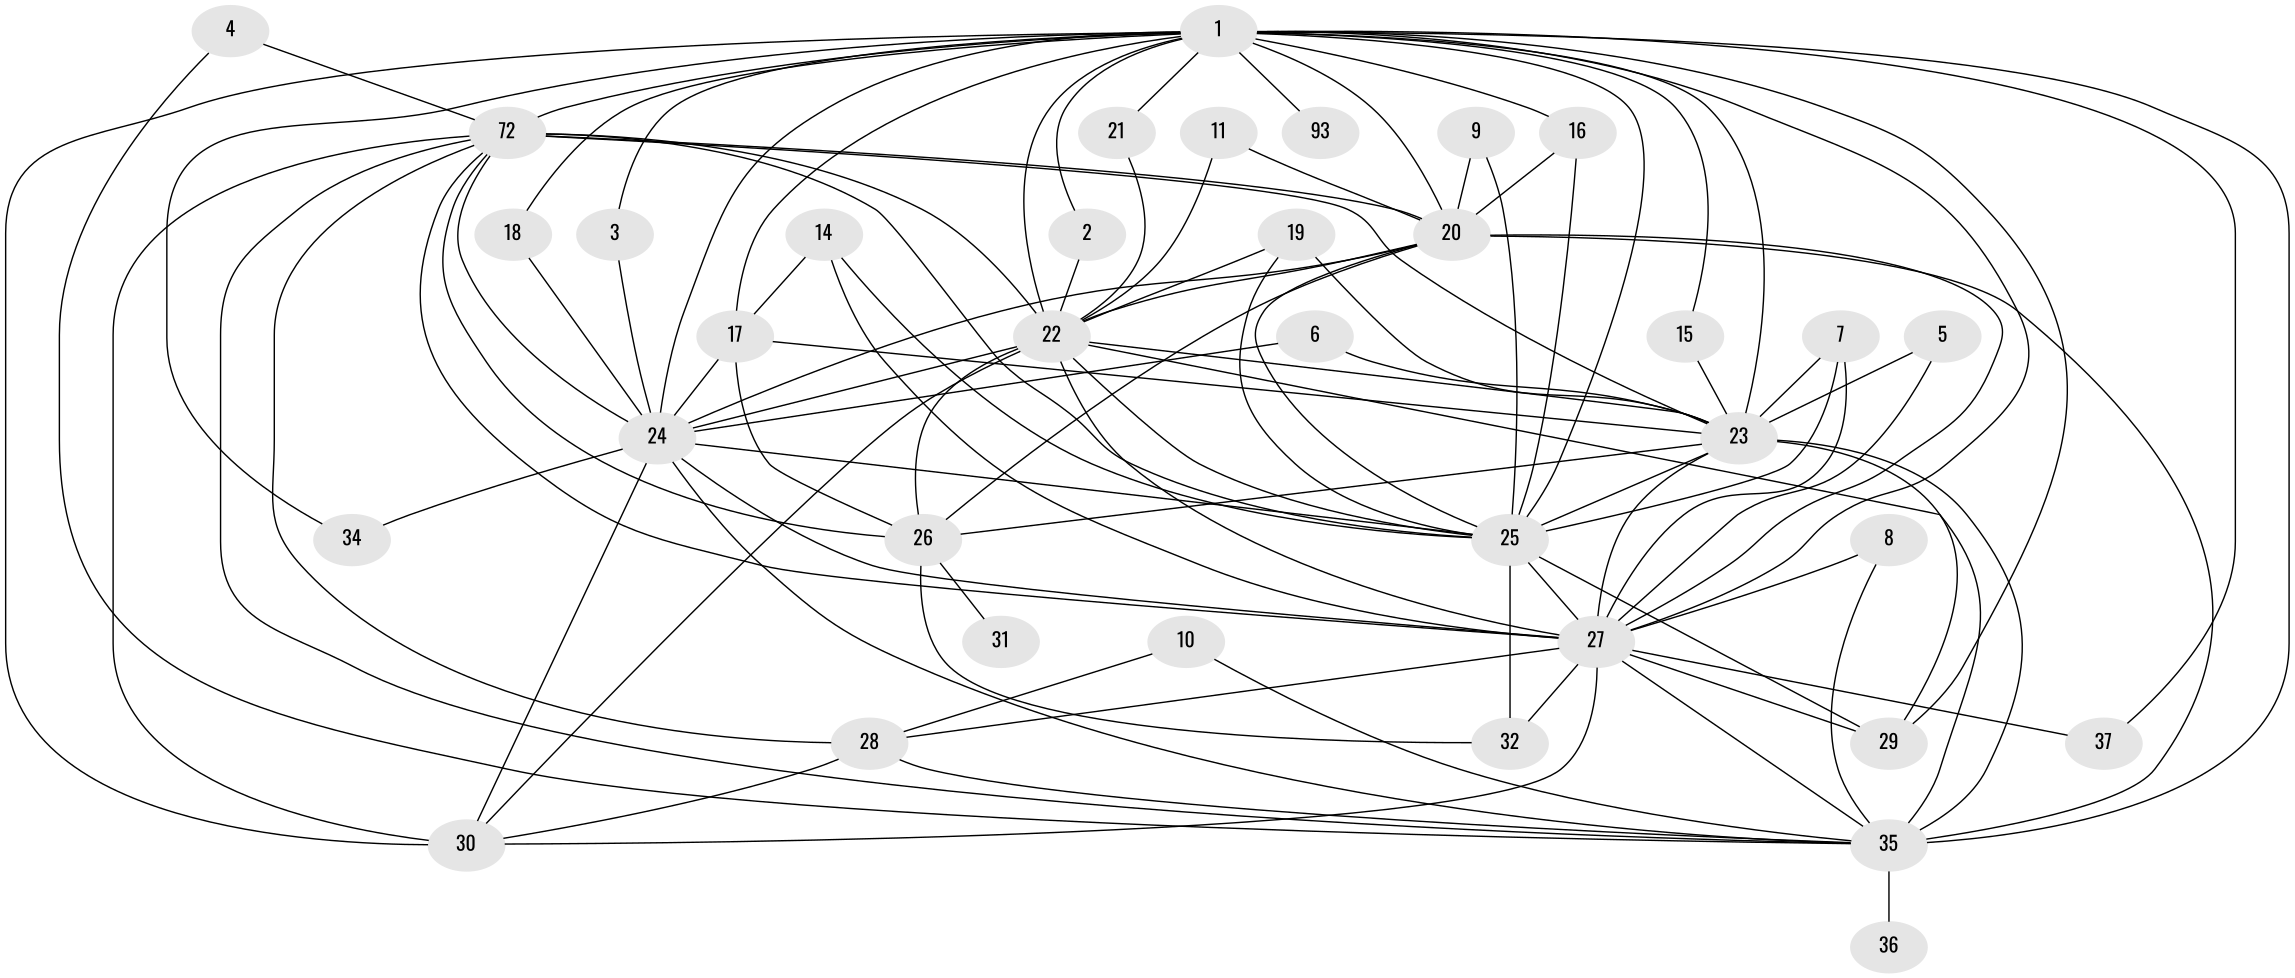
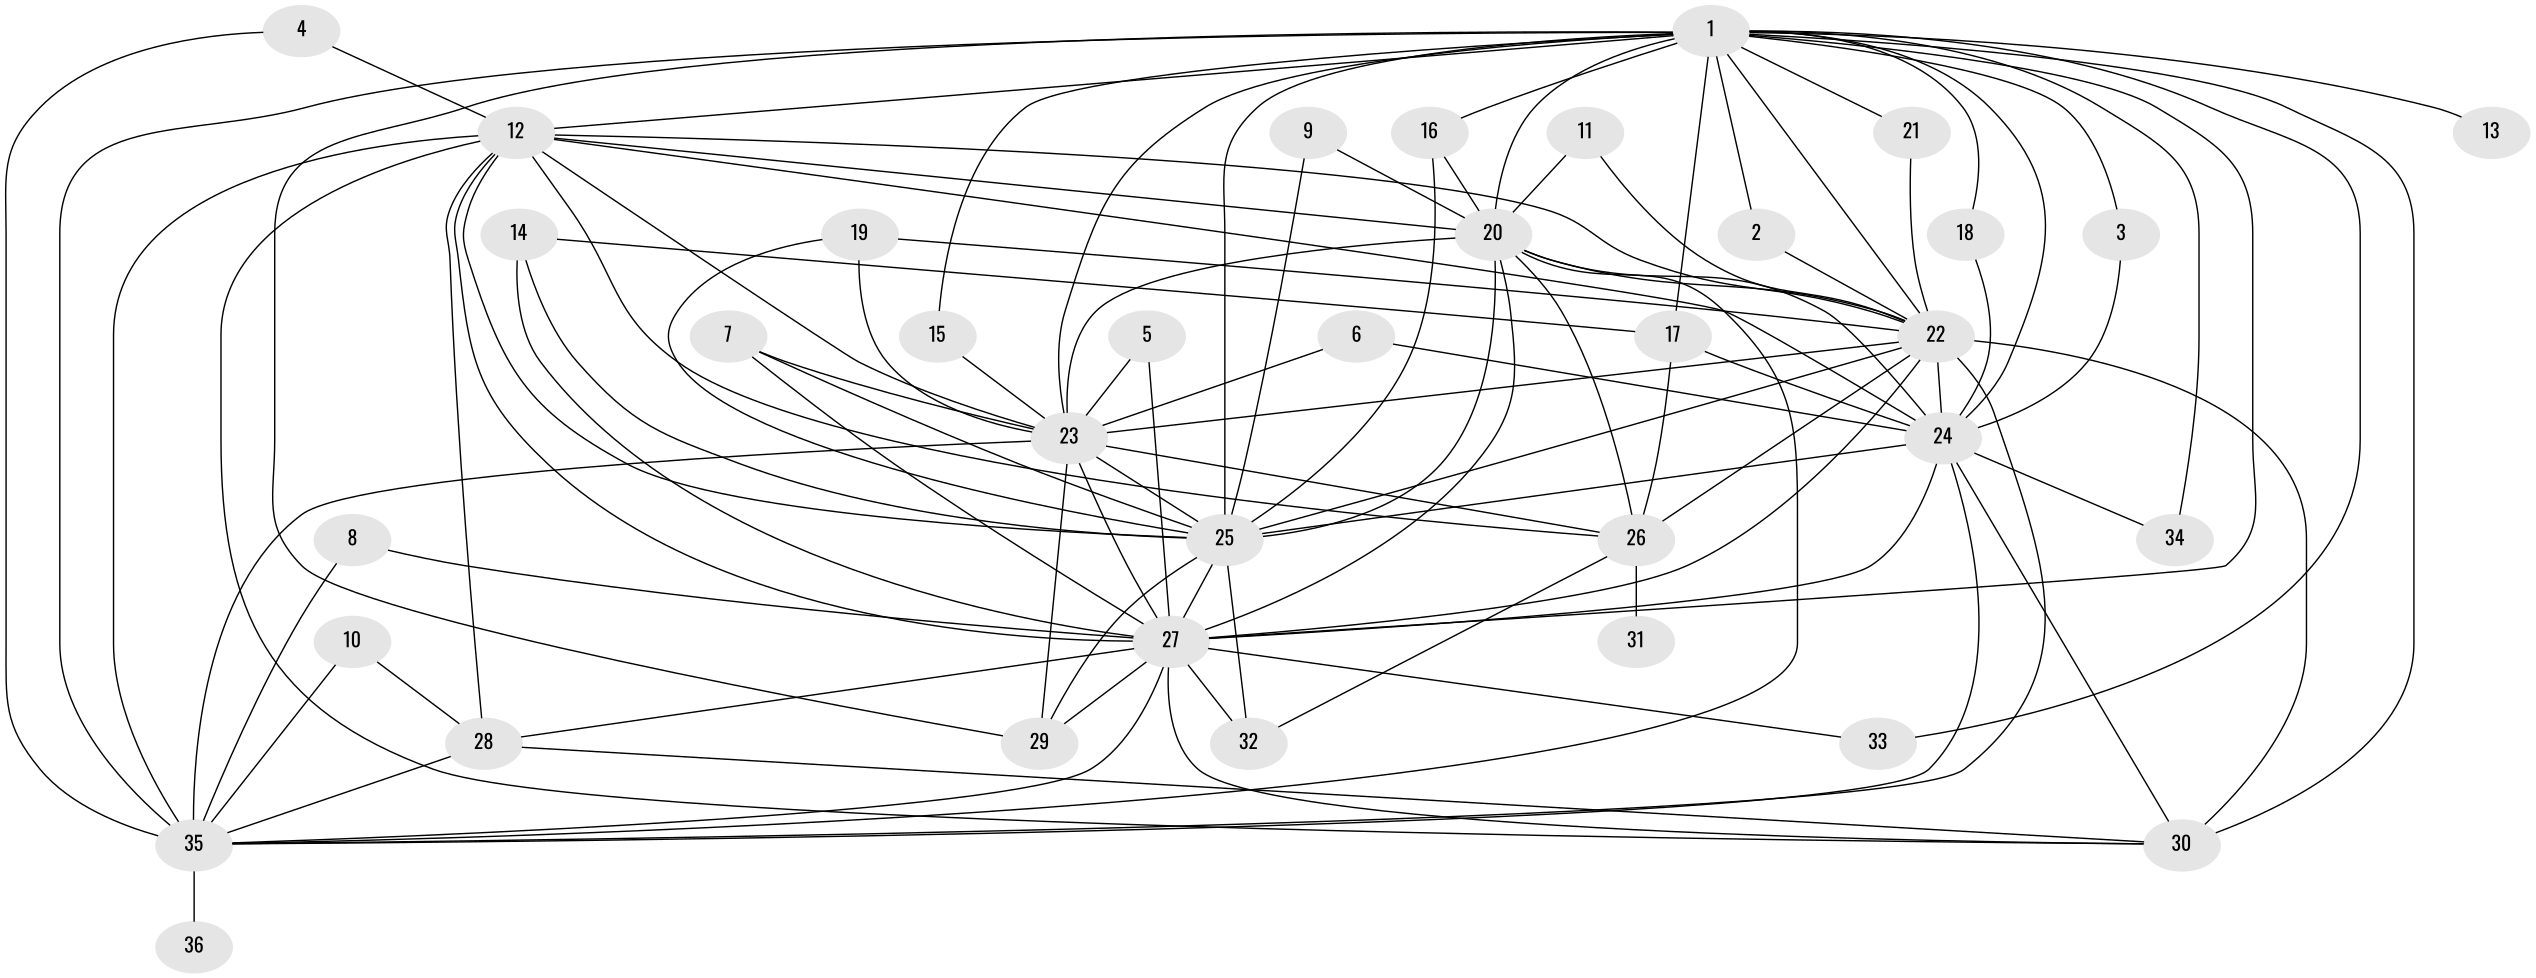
node "72": label "72" -> "12"
node "93": label "93" -> "13"
edge "17" -- "23": now "20" -- "23"
node "37": label "37" -> "33"
